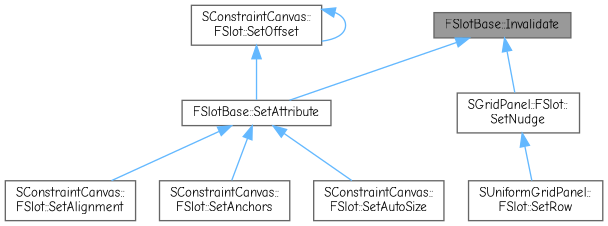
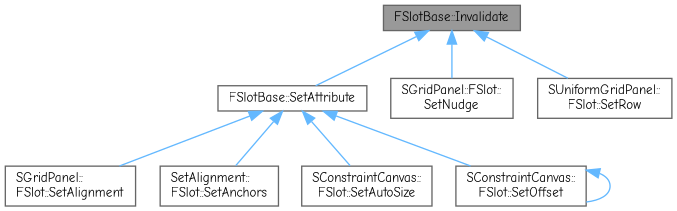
edge "FSlotBase::SetAttribute" -> "SConstraintCanvas:: FSlot::SetOffset": reversed
edge "SUniformGridPanel:: FSlot::SetRow" -> "SGridPanel::FSlot:: SetNudge": now "SUniformGridPanel:: FSlot::SetRow" -> "FSlotBase::Invalidate"
node "SConstraintCanvas:: FSlot::SetAlignment": label "SConstraintCanvas:: FSlot::SetAlignment" -> "SGridPanel:: FSlot::SetAlignment"
node "SConstraintCanvas:: FSlot::SetAnchors": label "SConstraintCanvas:: FSlot::SetAnchors" -> "SetAlignment:: FSlot::SetAnchors"
